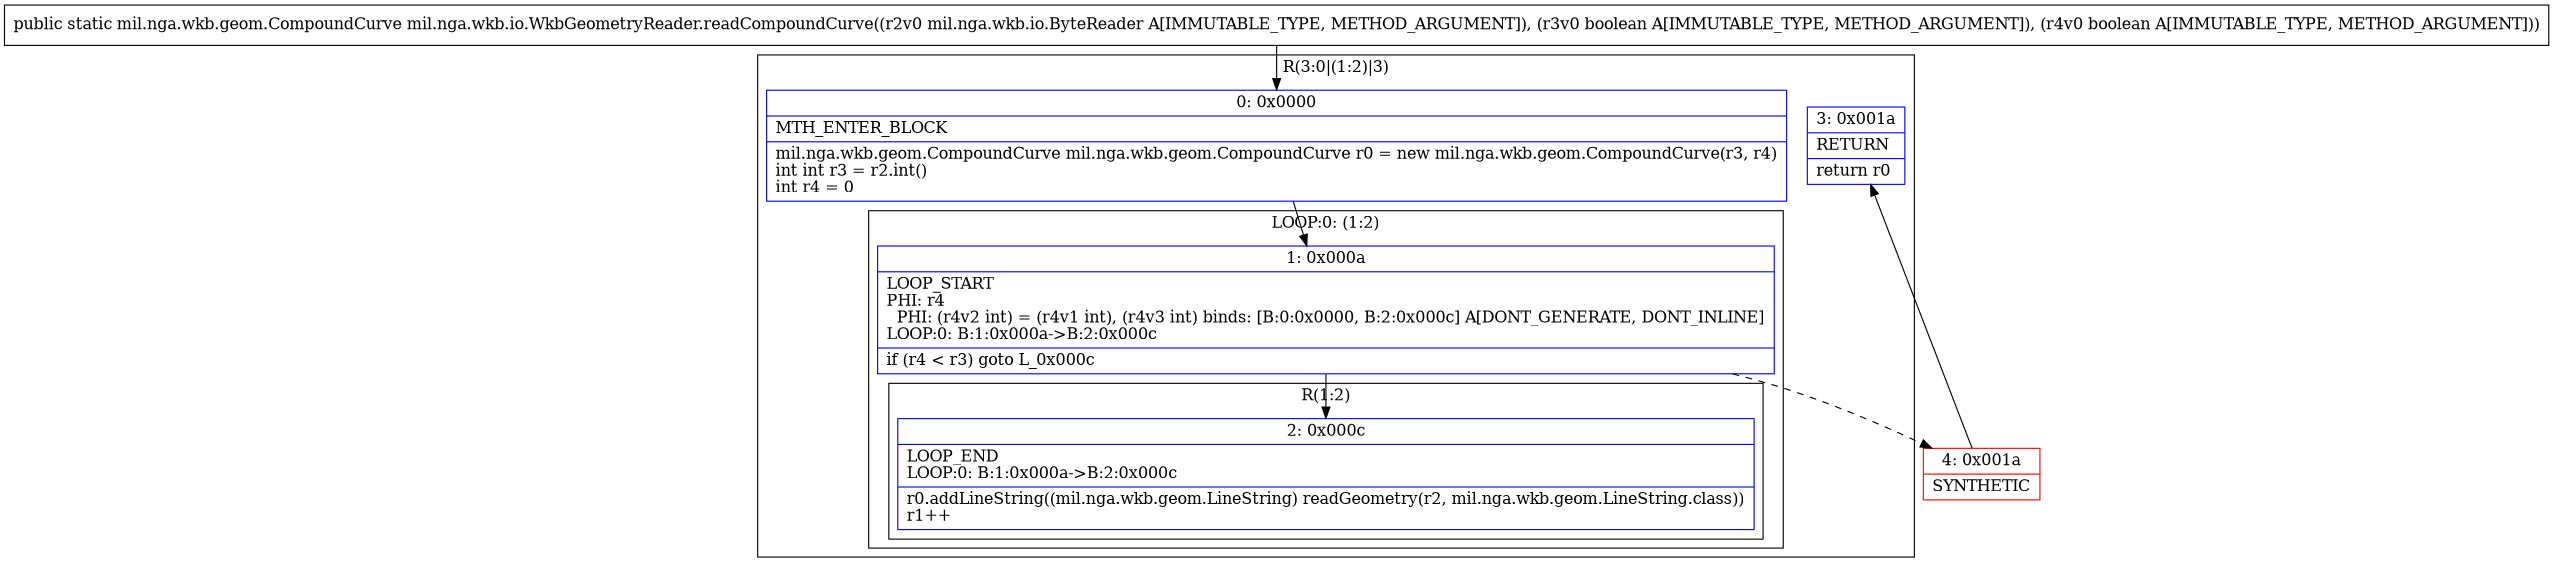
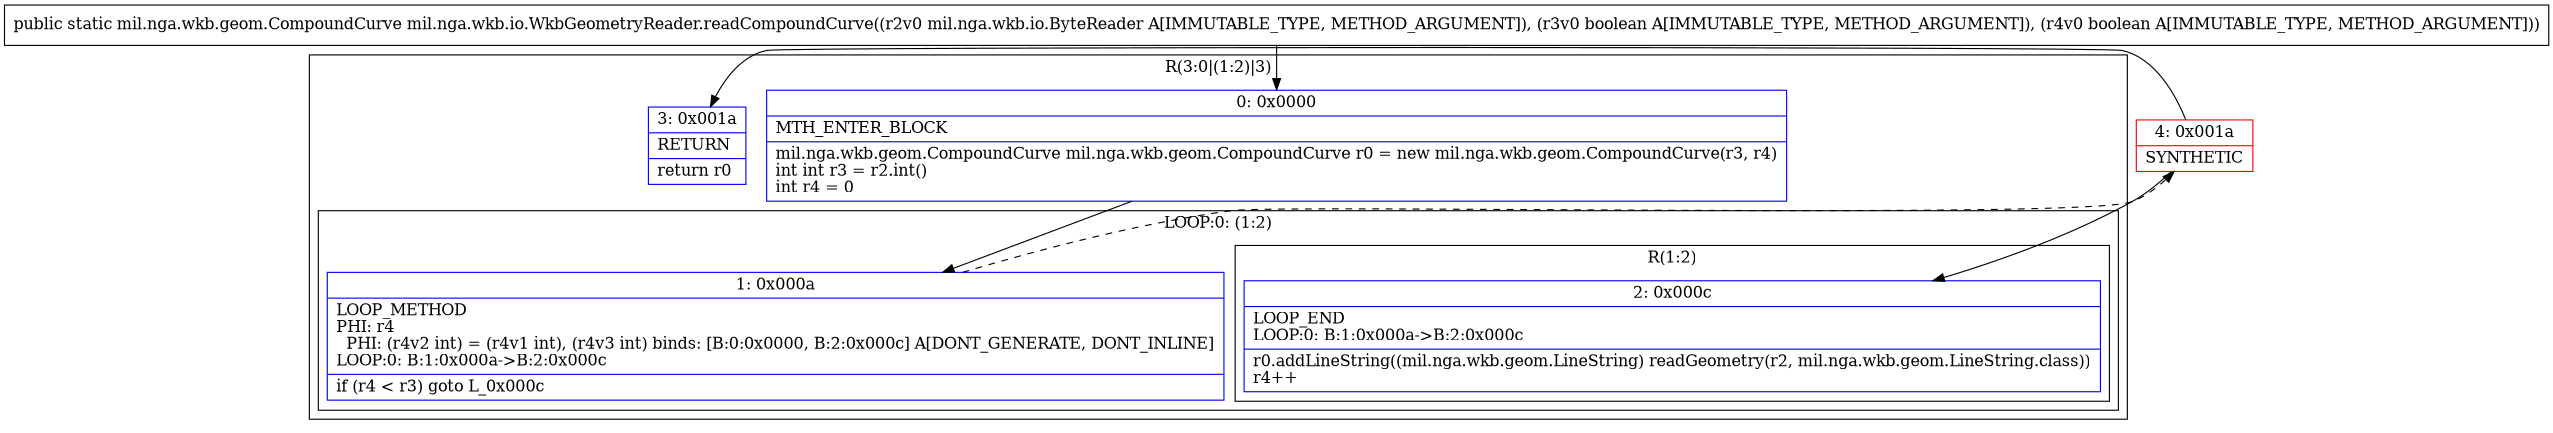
node "1: 0x000a": text "LOOP_START" -> "LOOP_METHOD"
edge "1: 0x000a" -> "2: 0x000c": now "4: 0x001a" -> "2: 0x000c"
node "2: 0x000c": text "r1++" -> "r4++"
